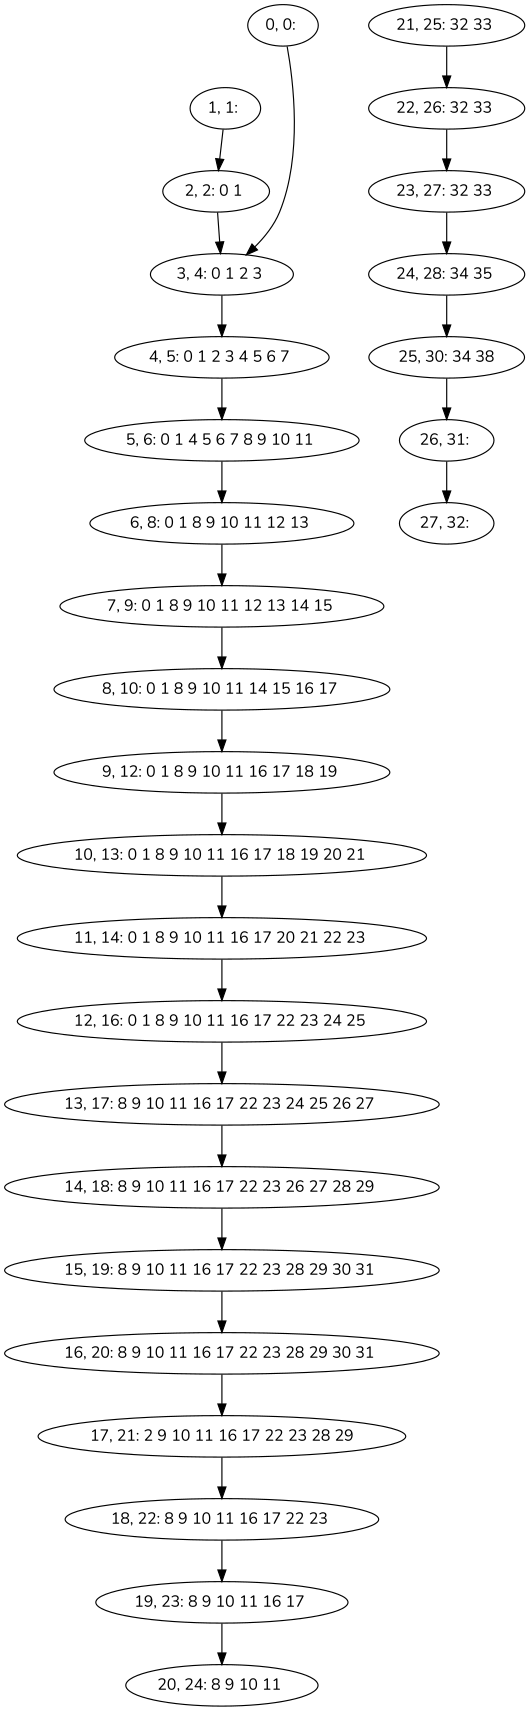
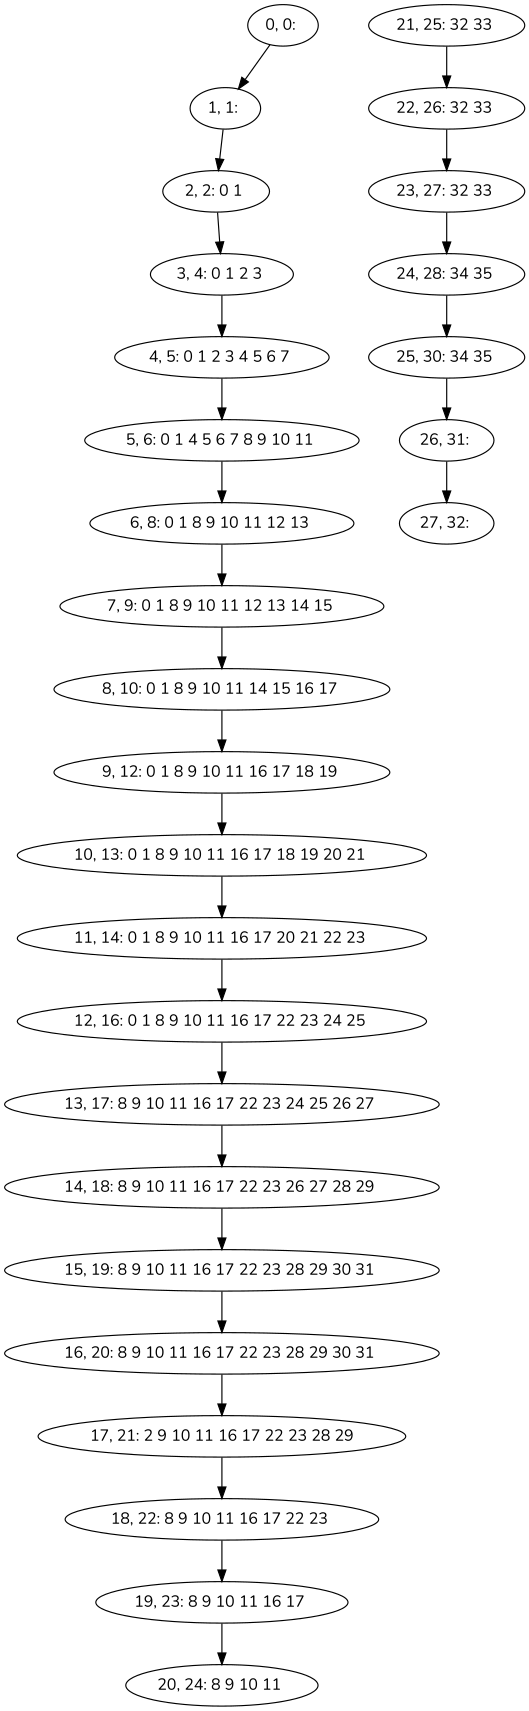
edge "0, 0:" -> "3, 4: 0 1 2 3": now "0, 0:" -> "1, 1:"
node "25, 30: 34 38": label "25, 30: 34 38" -> "25, 30: 34 35"
